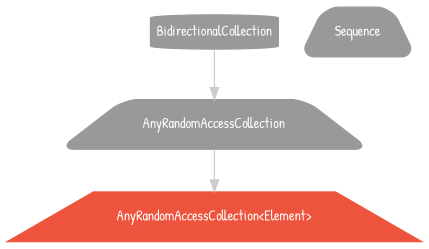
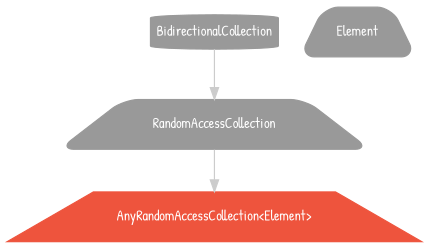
node "Sequence": label "Sequence" -> "Element"
node "AnyRandomAccessCollection": label "AnyRandomAccessCollection" -> "RandomAccessCollection"
